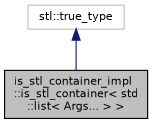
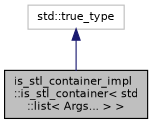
node "stl::true_type": label "stl::true_type" -> "std::true_type"
